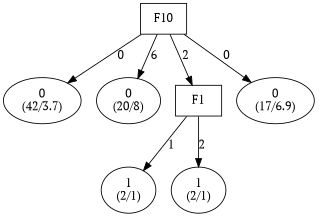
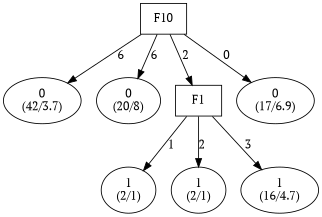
edge "F10" -> "0 (42/3.7)": label "0" -> "6"
node "1 (16/4.7)": added
